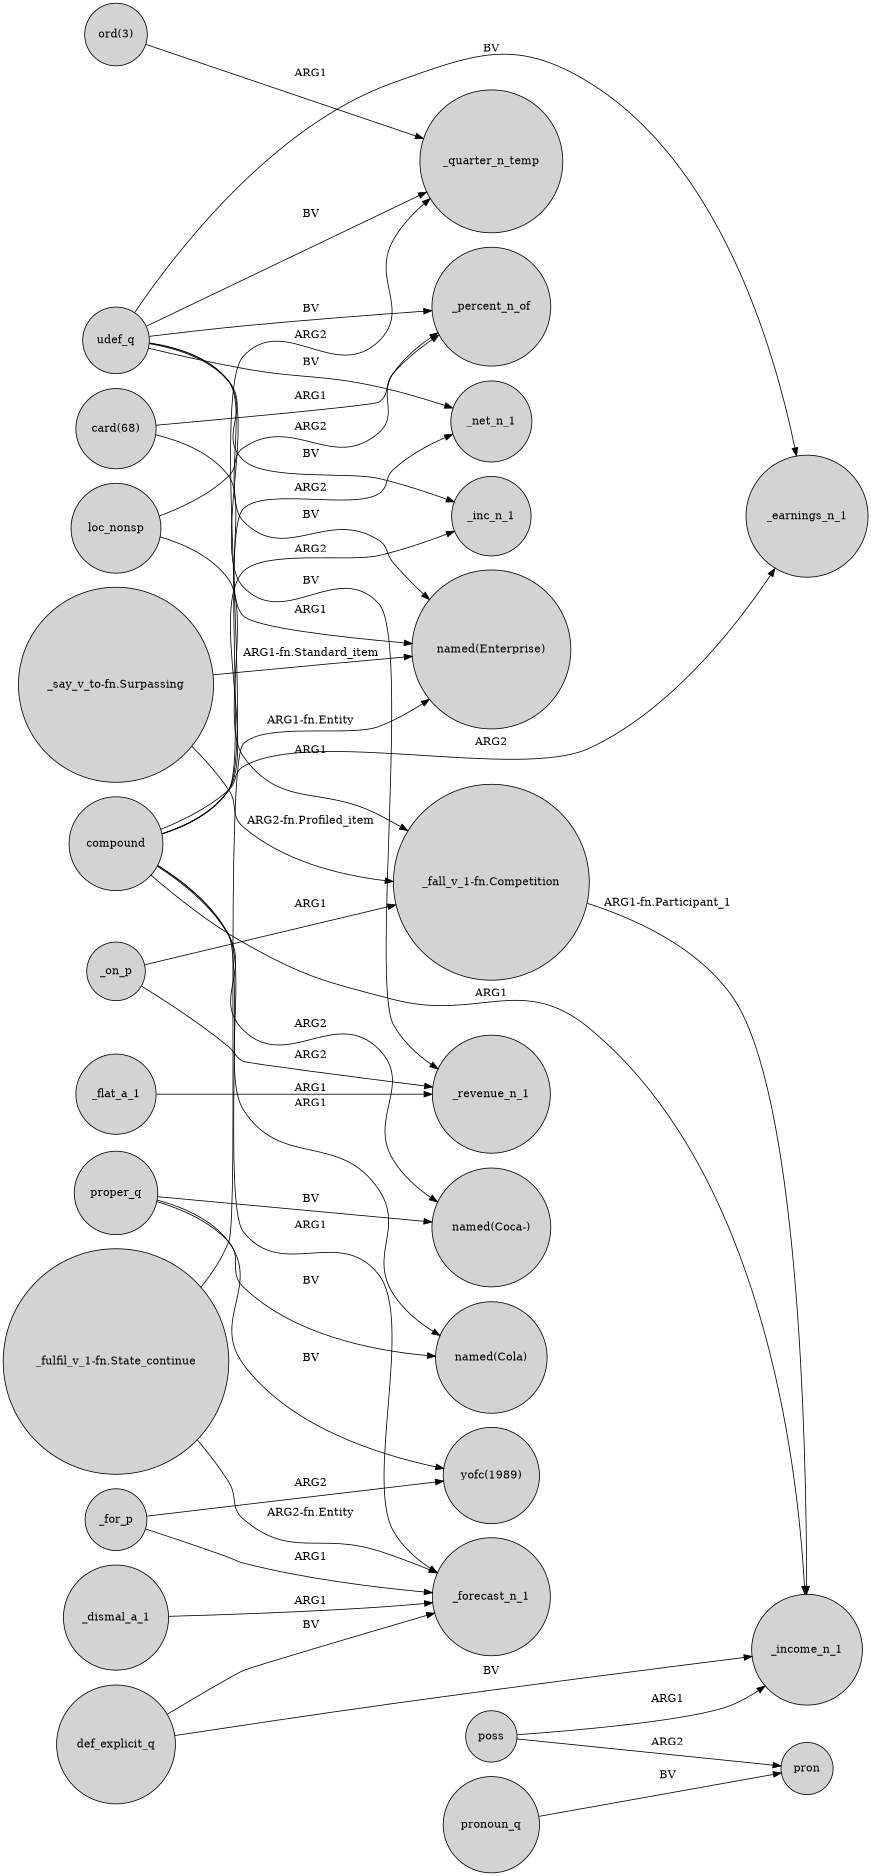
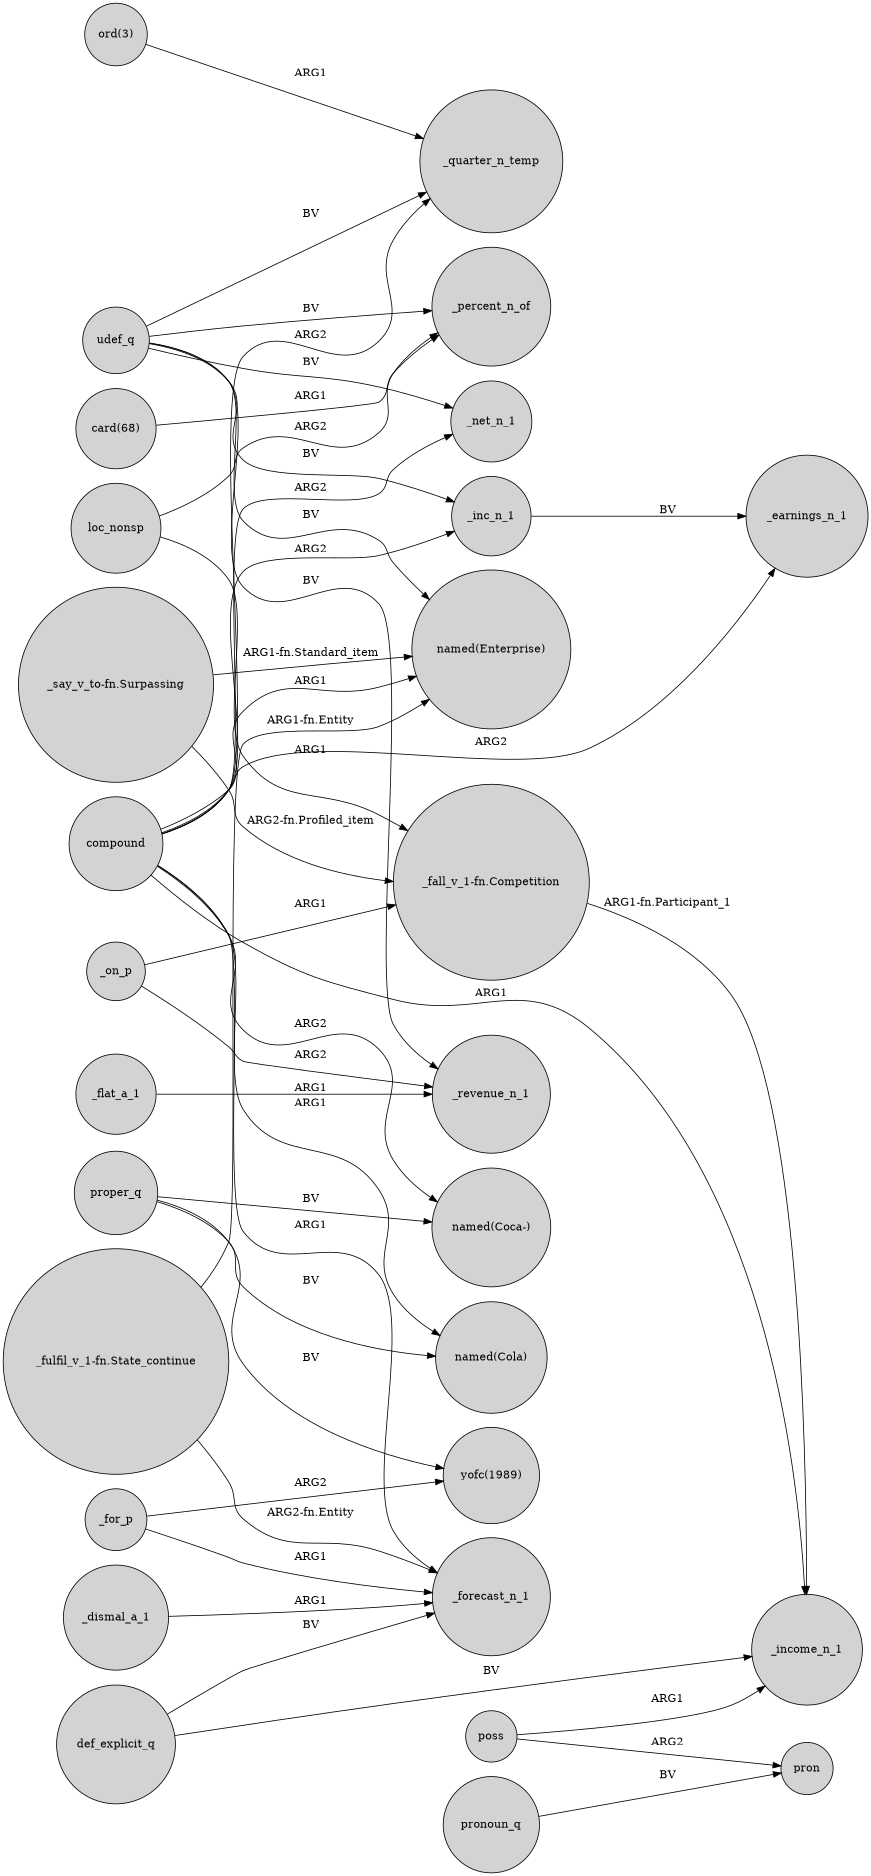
edge "udef_q" -> "_earnings_n_1": now "_inc_n_1" -> "_earnings_n_1"
edge "card(68)" -> "named(Enterprise)": now "compound" -> "named(Enterprise)"
